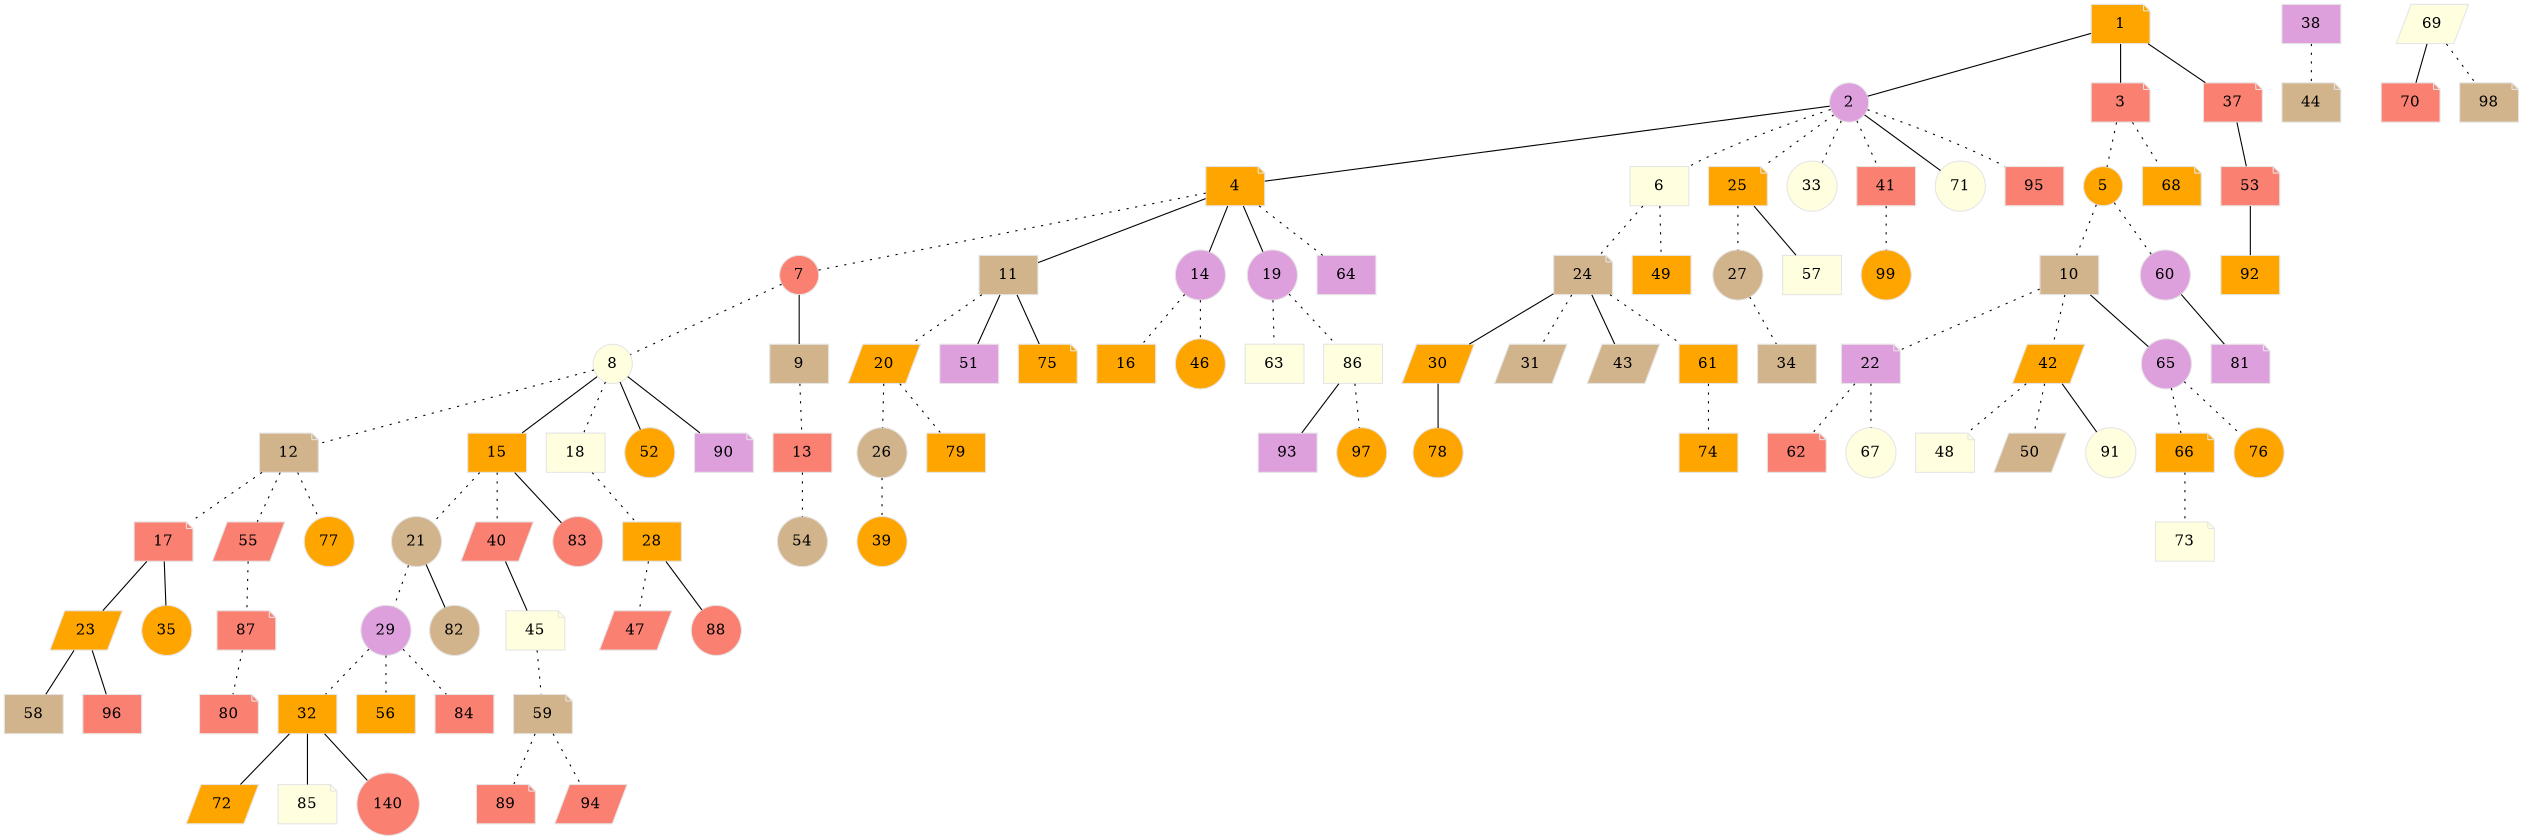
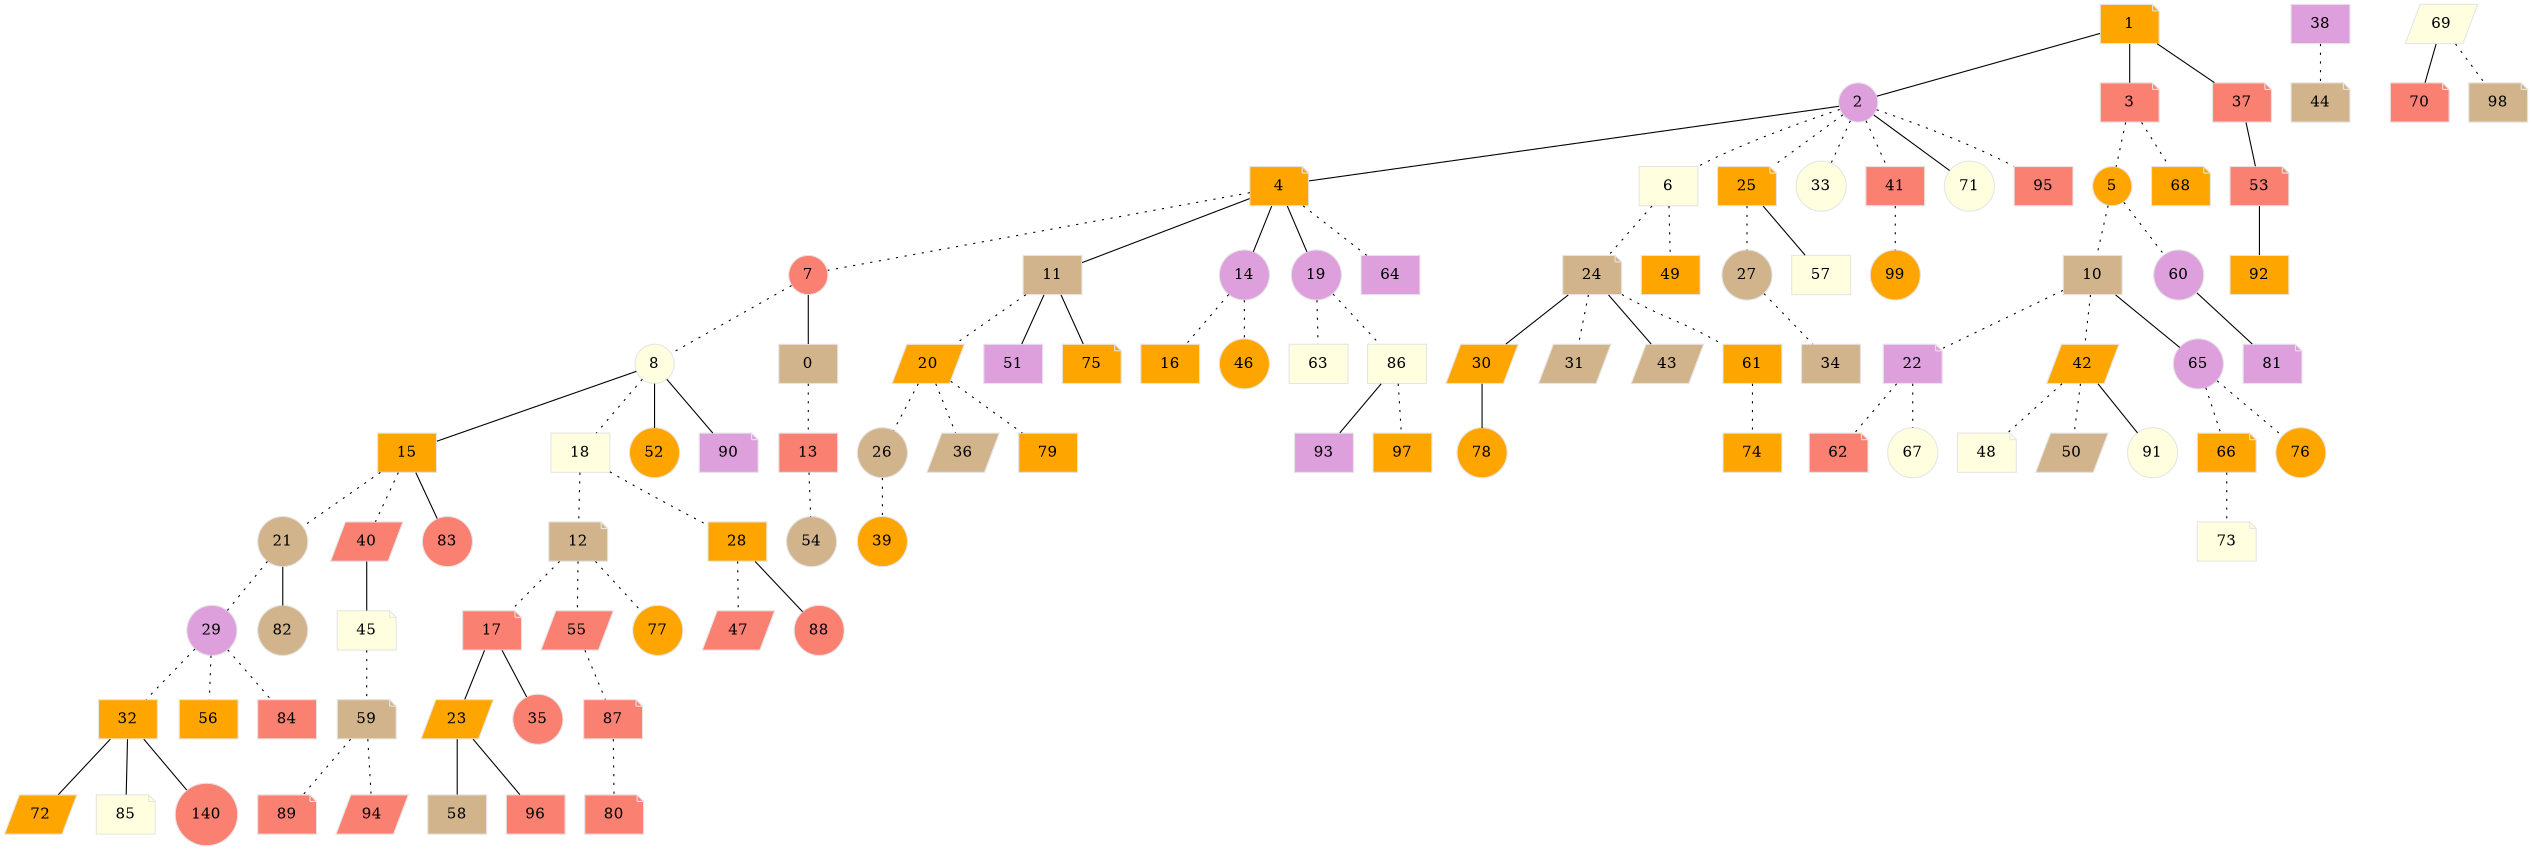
node "9": label "9" -> "0"
edge "8" -- "12": now "18" -- "12"
node "36": added
node "97": shape circle -> box
node "35": fillcolor orange -> salmon
